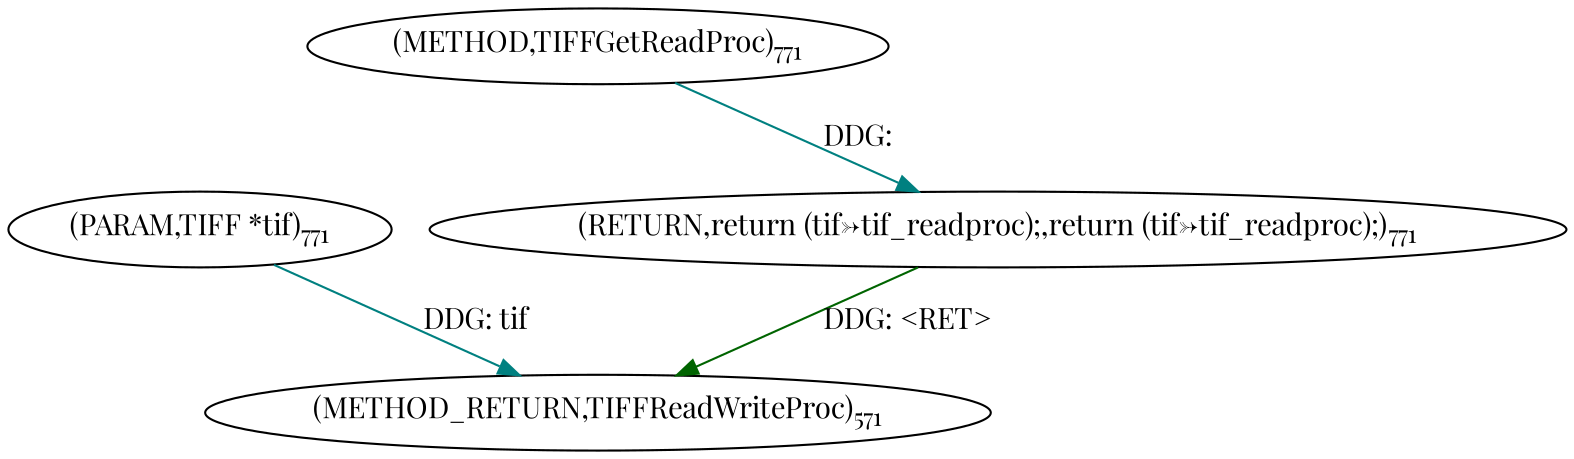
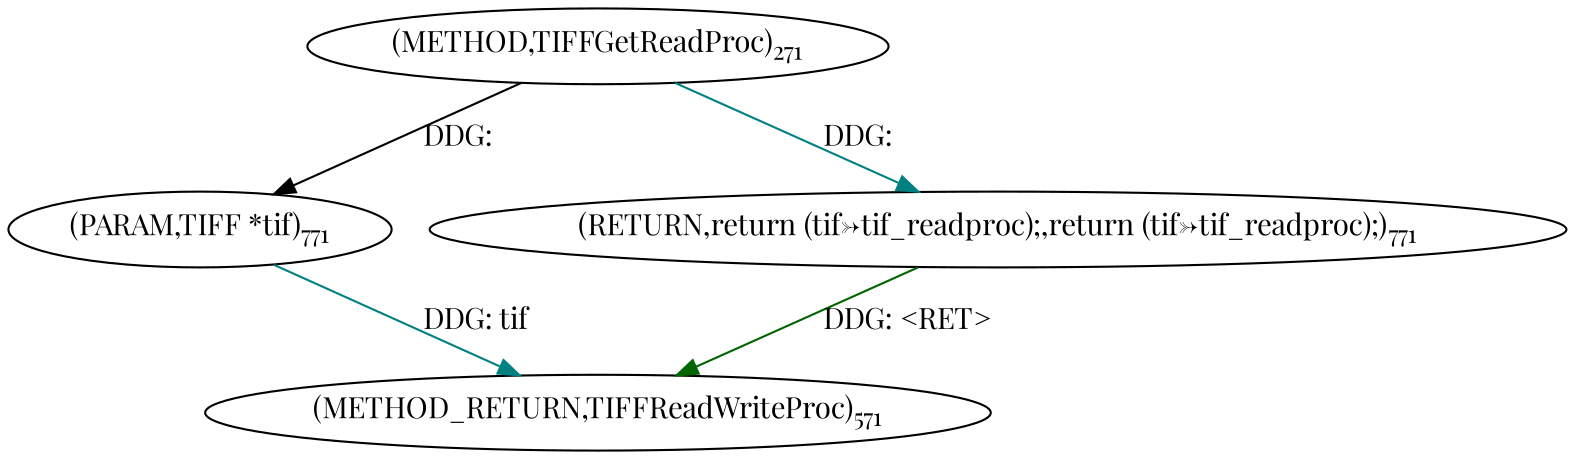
node "(METHOD,TIFFGetReadProc)": text "771" -> "271"
edge "(METHOD,TIFFGetReadProc)" -> "(PARAM,TIFF *tif)": added, label "DDG:"
